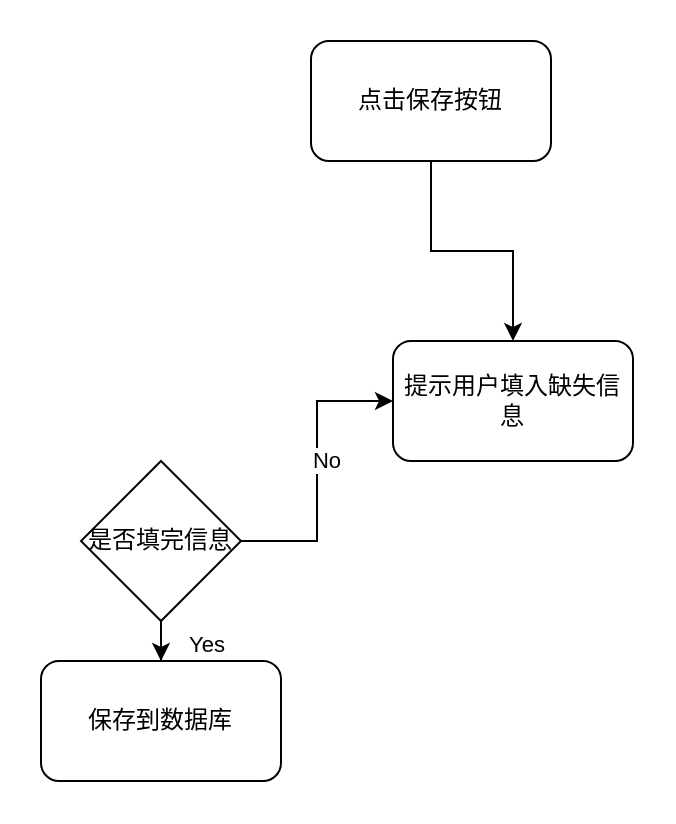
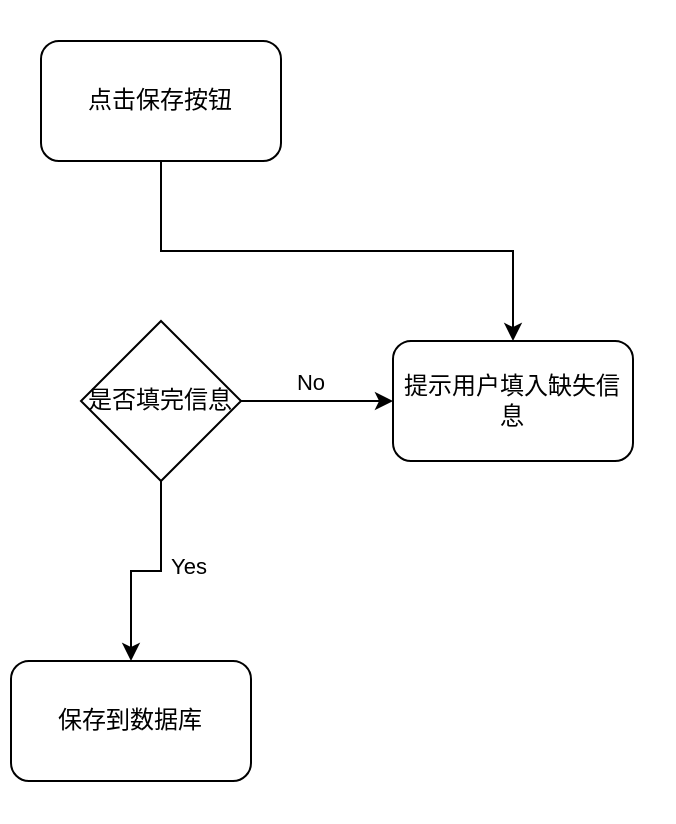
node "点击保存按钮": moved (431, 101) -> (161, 101)
node "是否填完信息": moved (161, 541) -> (161, 401)
node "保存到数据库": moved (161, 721) -> (131, 721)
